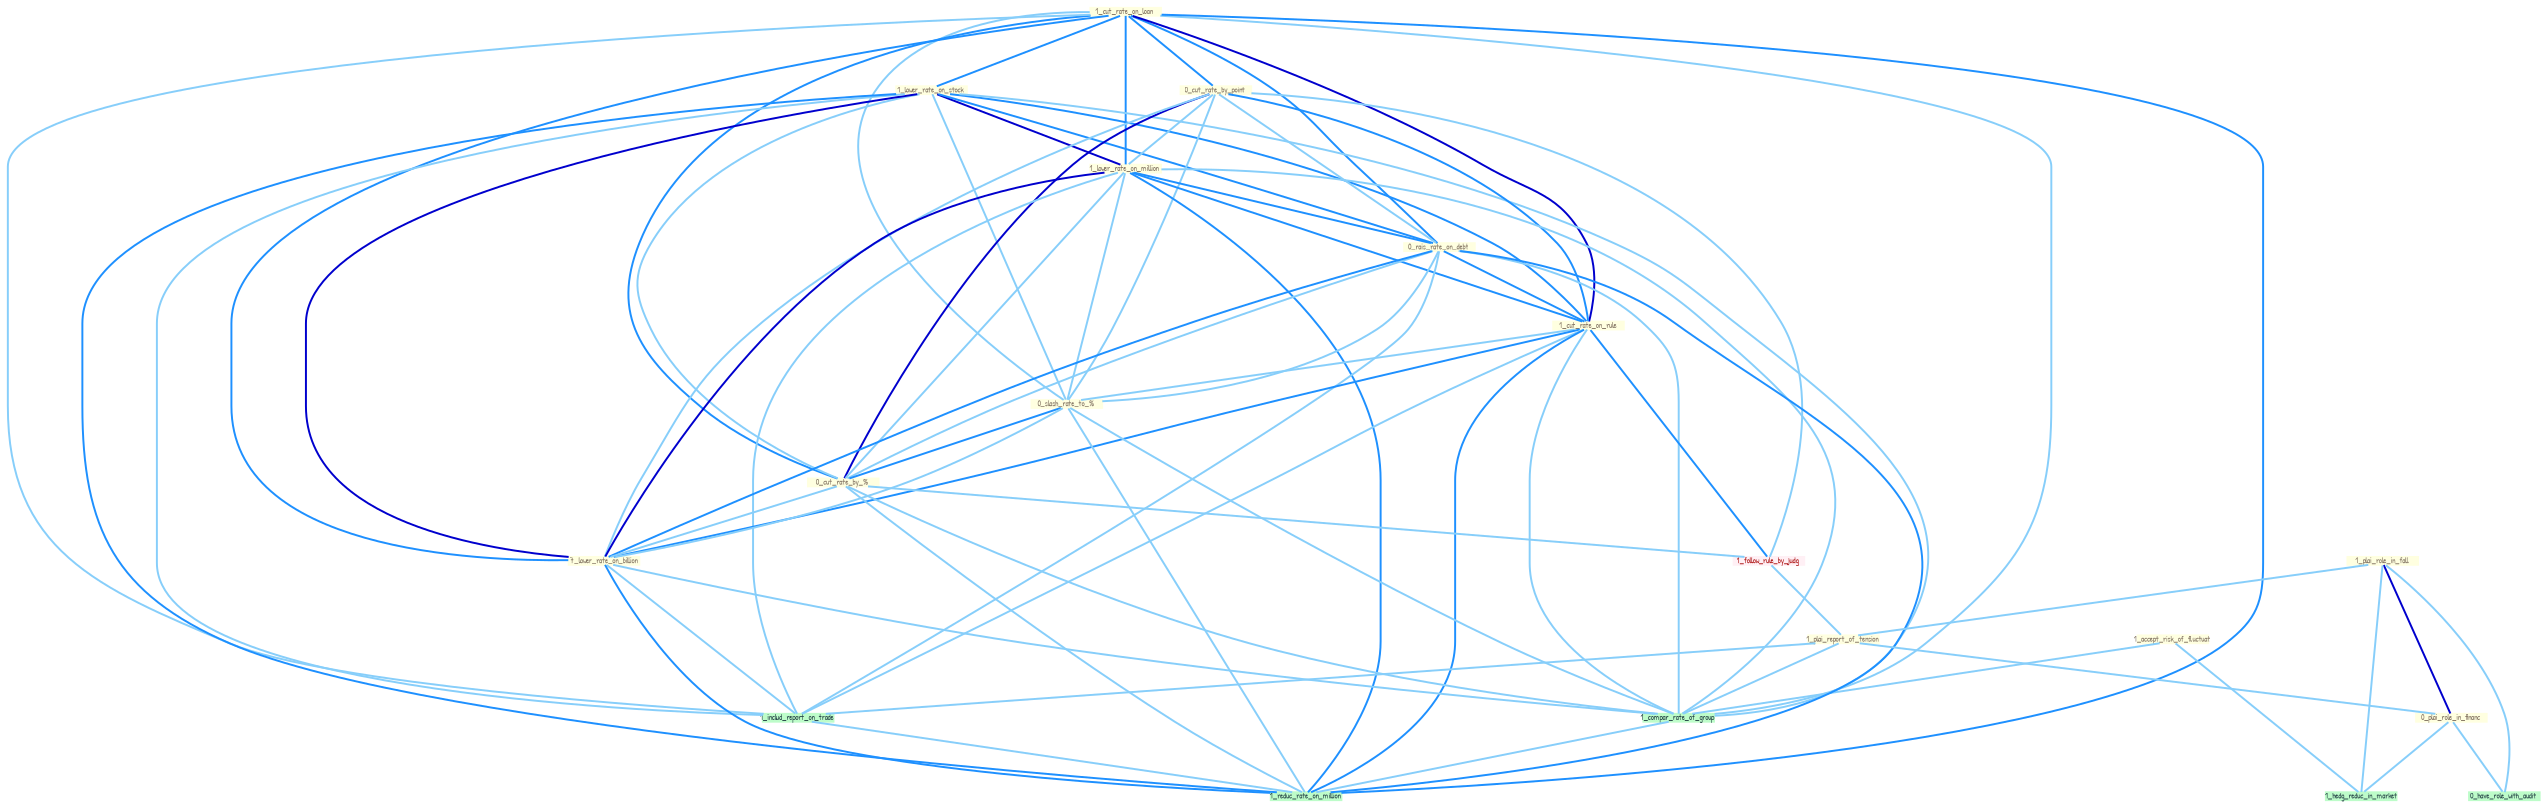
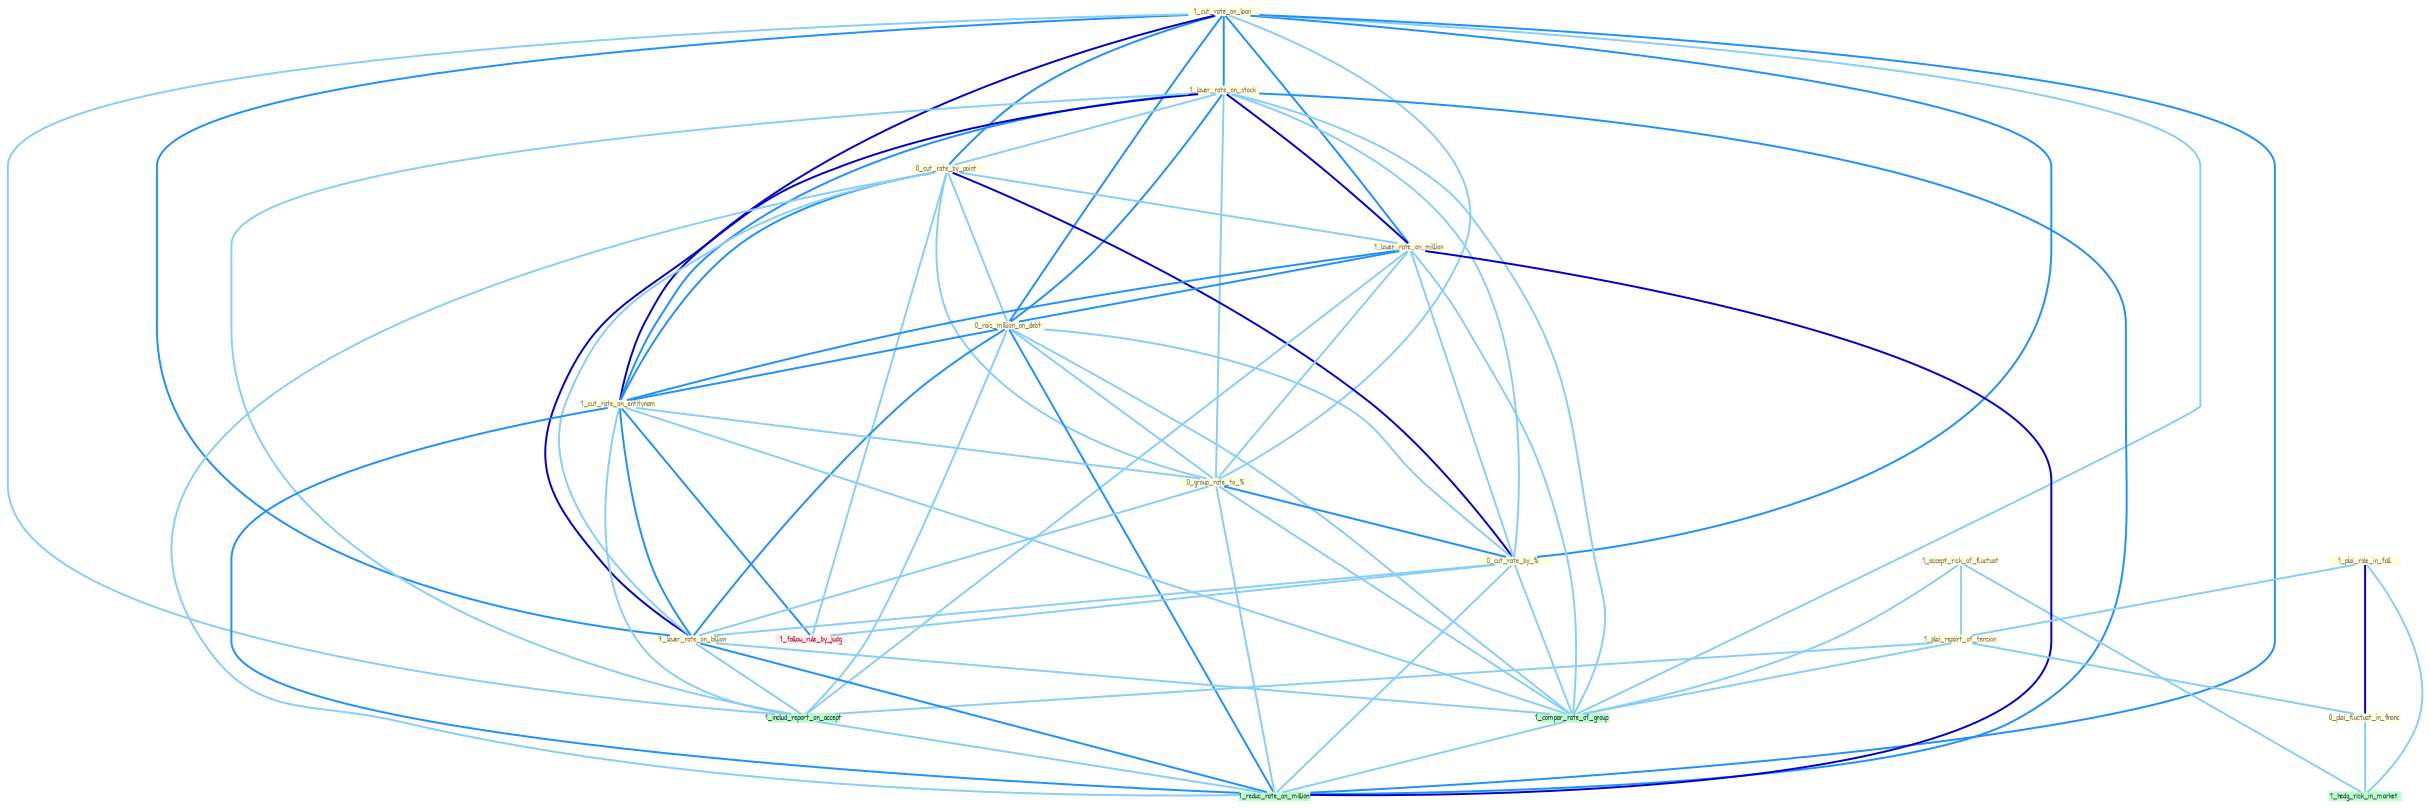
edge "1_lower_rate_on_stock" -- "0_cut_rate_by_point": added
node "0_rais_rate_on_debt": label "0_rais_rate_on_debt" -> "0_rais_million_on_debt"
node "1_cut_rate_on_rule": label "1_cut_rate_on_rule" -> "1_cut_rate_on_entitynam"
edge "1_lower_rate_on_million" -- "7_lower_rate_on_billion": removed
node "0_slash_rate_to_%": label "0_slash_rate_to_%" -> "0_group_rate_to_%"
edge "1_lower_rate_on_million" -- "1_reduc_rate_on_million": color #1e90ff -> #0000cd
edge "1_follow_rule_by_judg" -- "1_plai_report_of_tension": now "1_accept_risk_of_fluctuat" -- "1_plai_report_of_tension"
edge "0_cut_rate_by_point" -- "1_reduc_rate_on_million": added
node "1_includ_report_on_trade": label "1_includ_report_on_trade" -> "1_includ_report_on_accept"
node "0_plai_role_in_financ": label "0_plai_role_in_financ" -> "0_plai_fluctuat_in_financ"
node "1_hedg_reduc_in_market": label "1_hedg_reduc_in_market" -> "1_hedg_risk_in_market"
node "0_have_role_with_audit": removed
